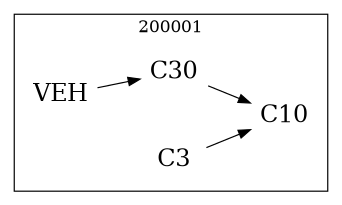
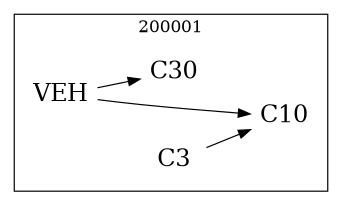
edge "C30" -> "C10": now "VEH" -> "C10"
